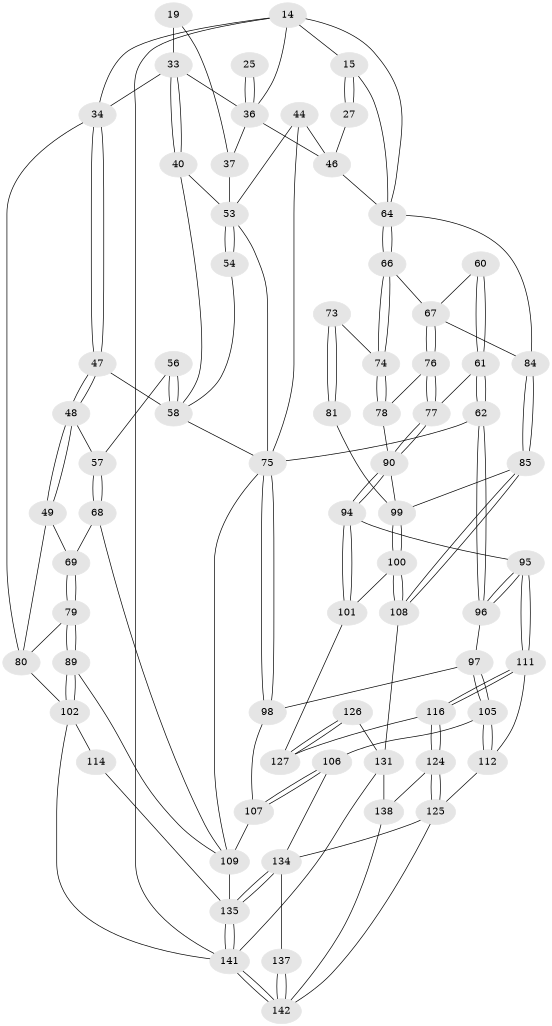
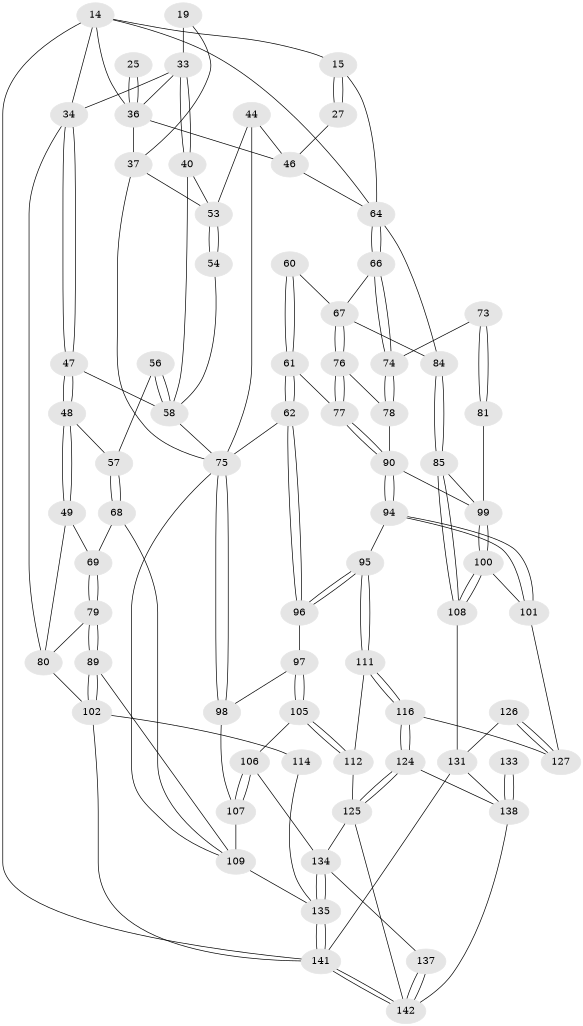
edge "53" -- "75": now "37" -- "75"
node "133": added
